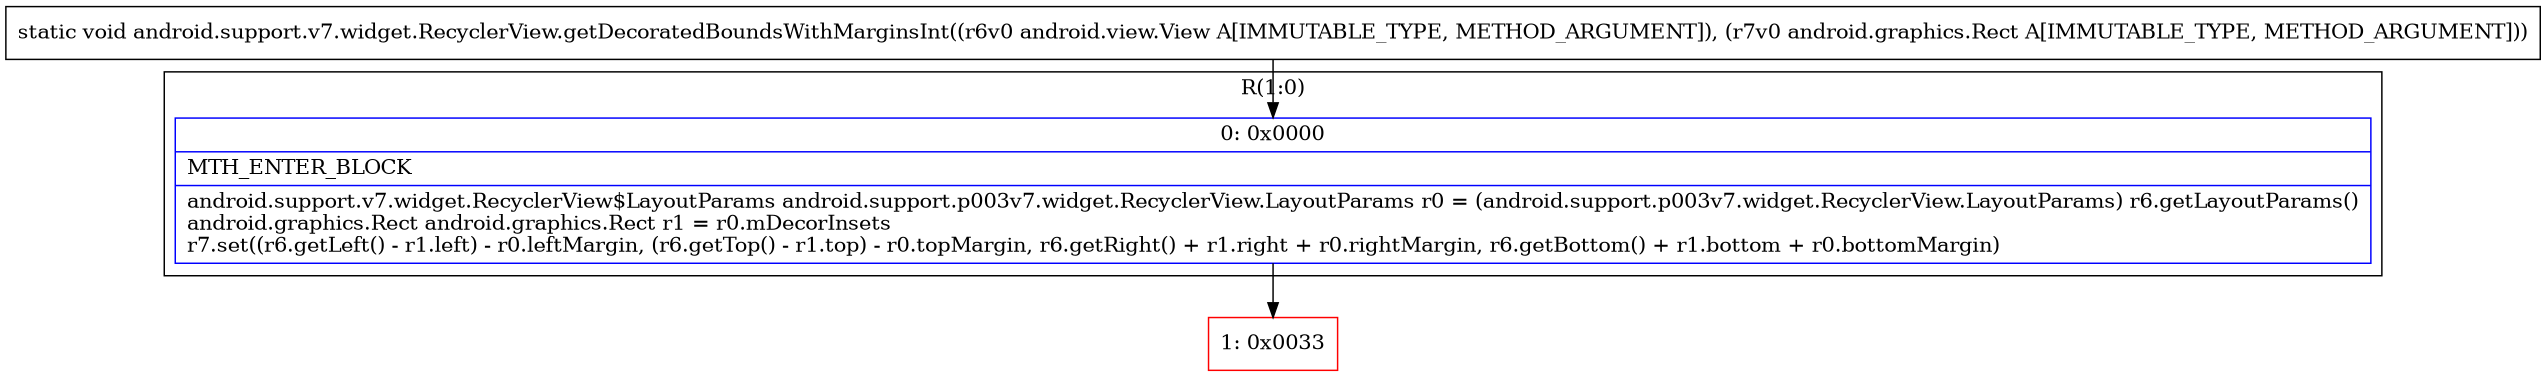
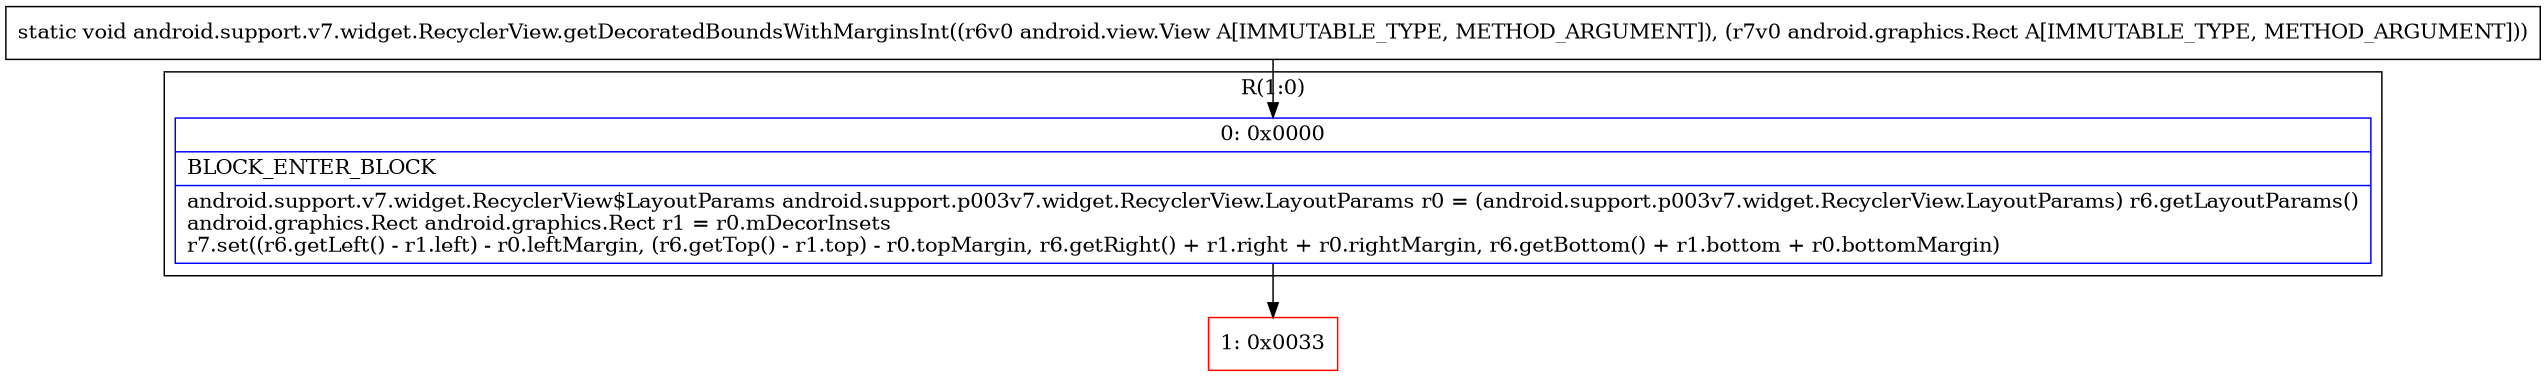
node "0: 0x0000": text "MTH_ENTER_BLOCK" -> "BLOCK_ENTER_BLOCK"
